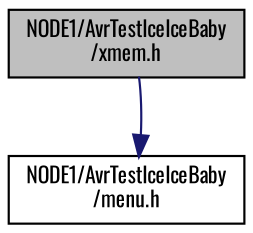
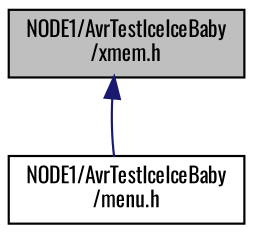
edge "NODE1/AvrTestIceIceBaby /xmem.h" -> "NODE1/AvrTestIceIceBaby /menu.h": reversed
